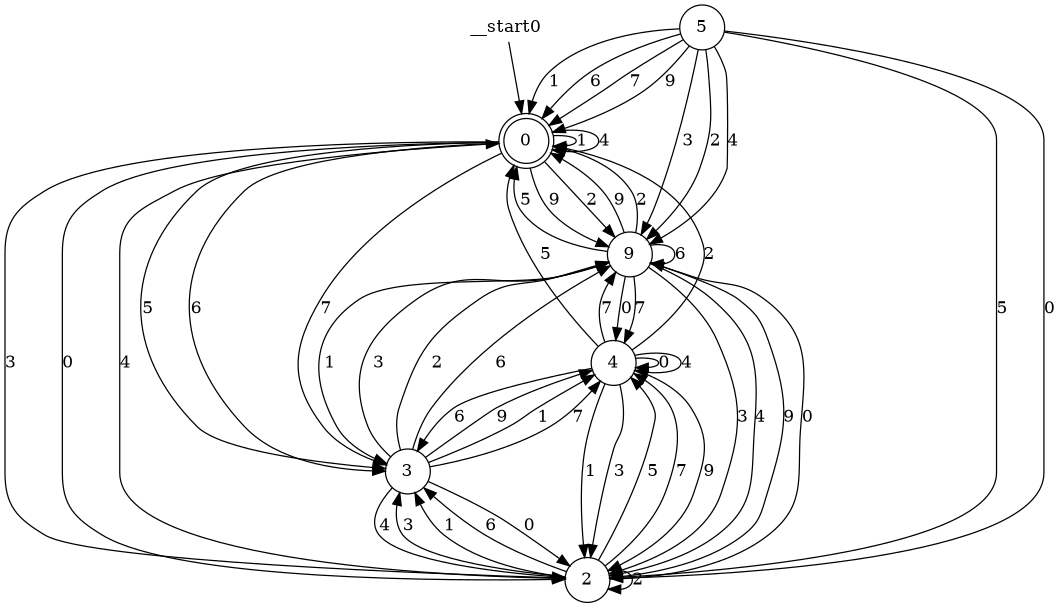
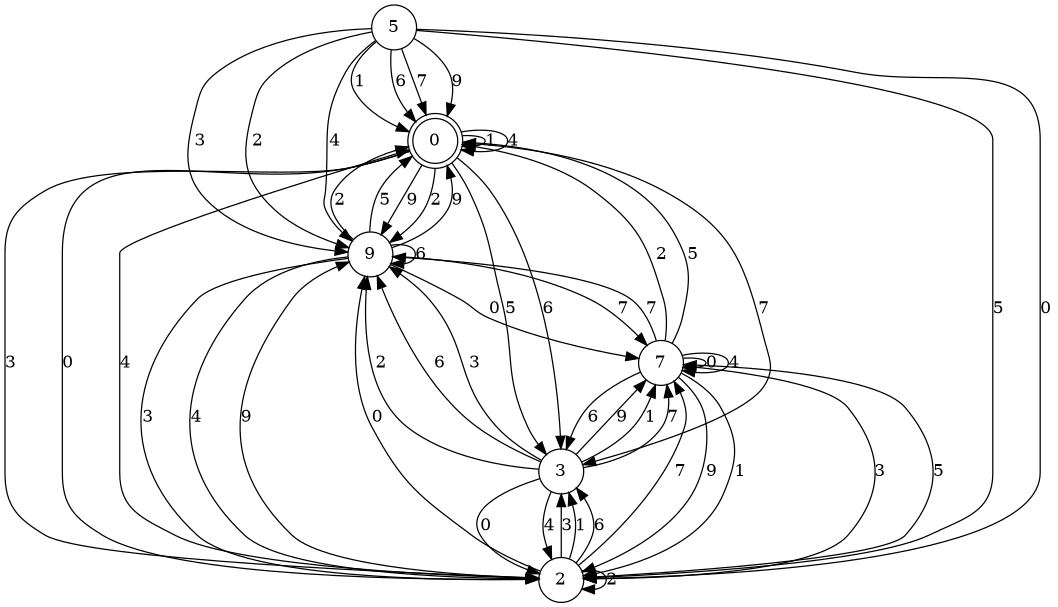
node "__start0": removed
edge "9" -> "3": removed, label "1"
node "4": label "4" -> "7"
